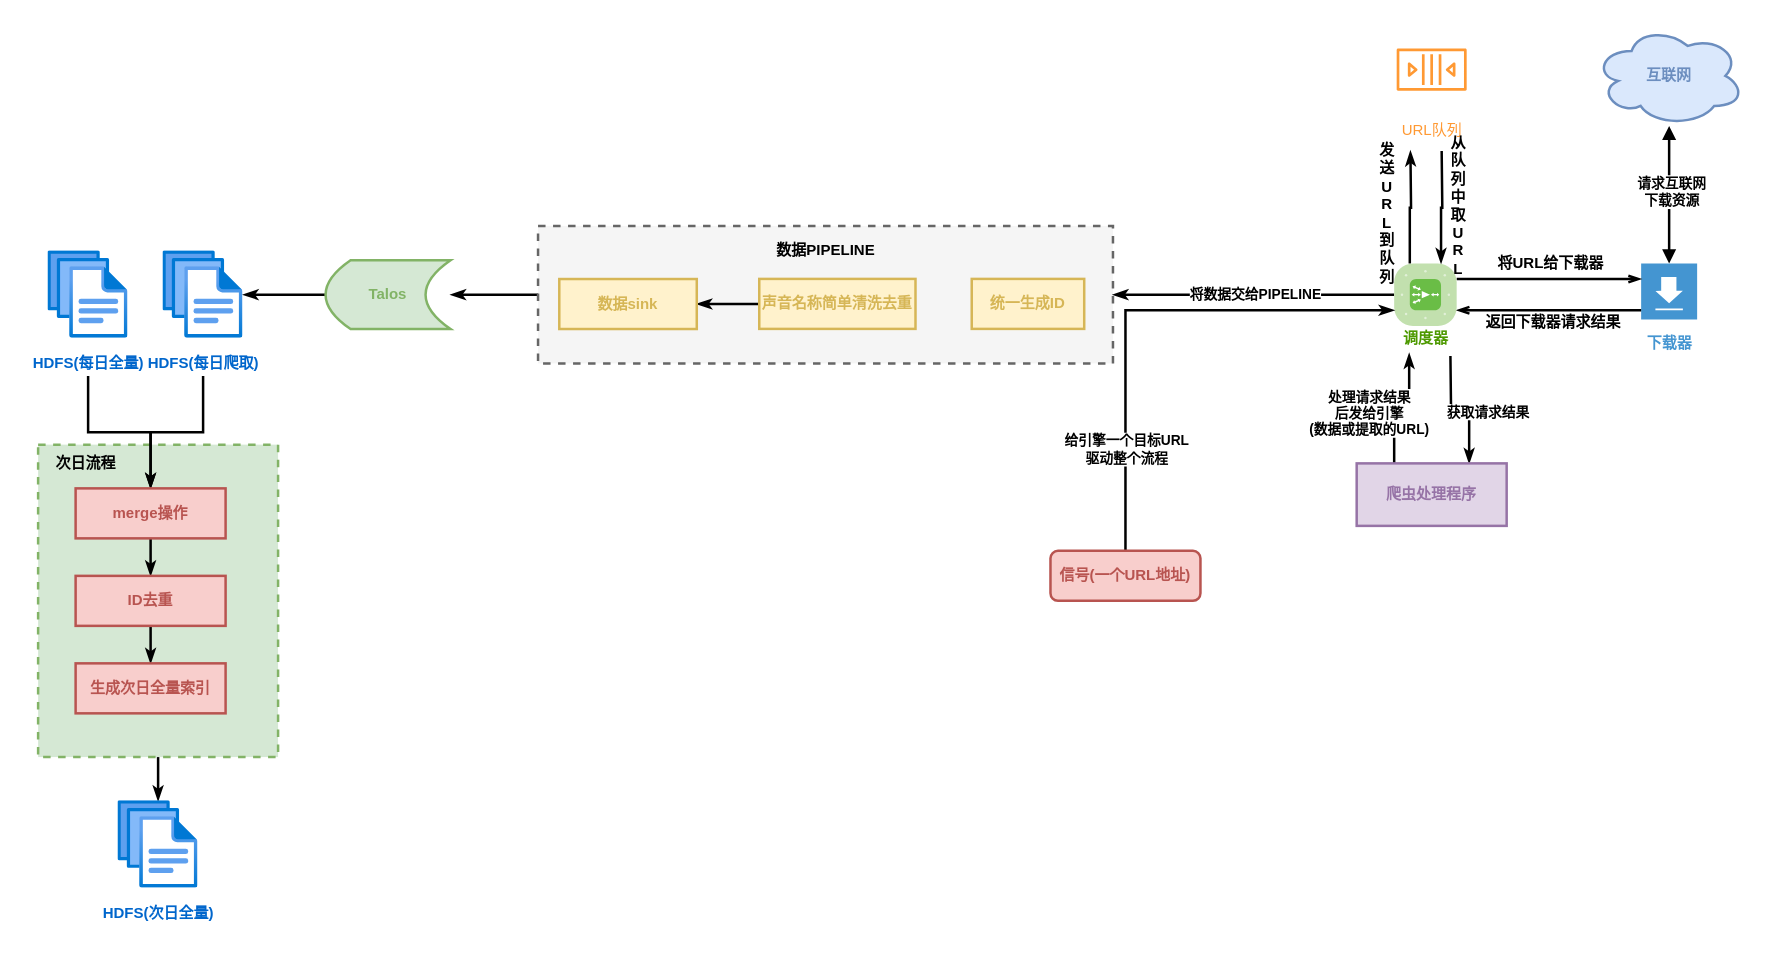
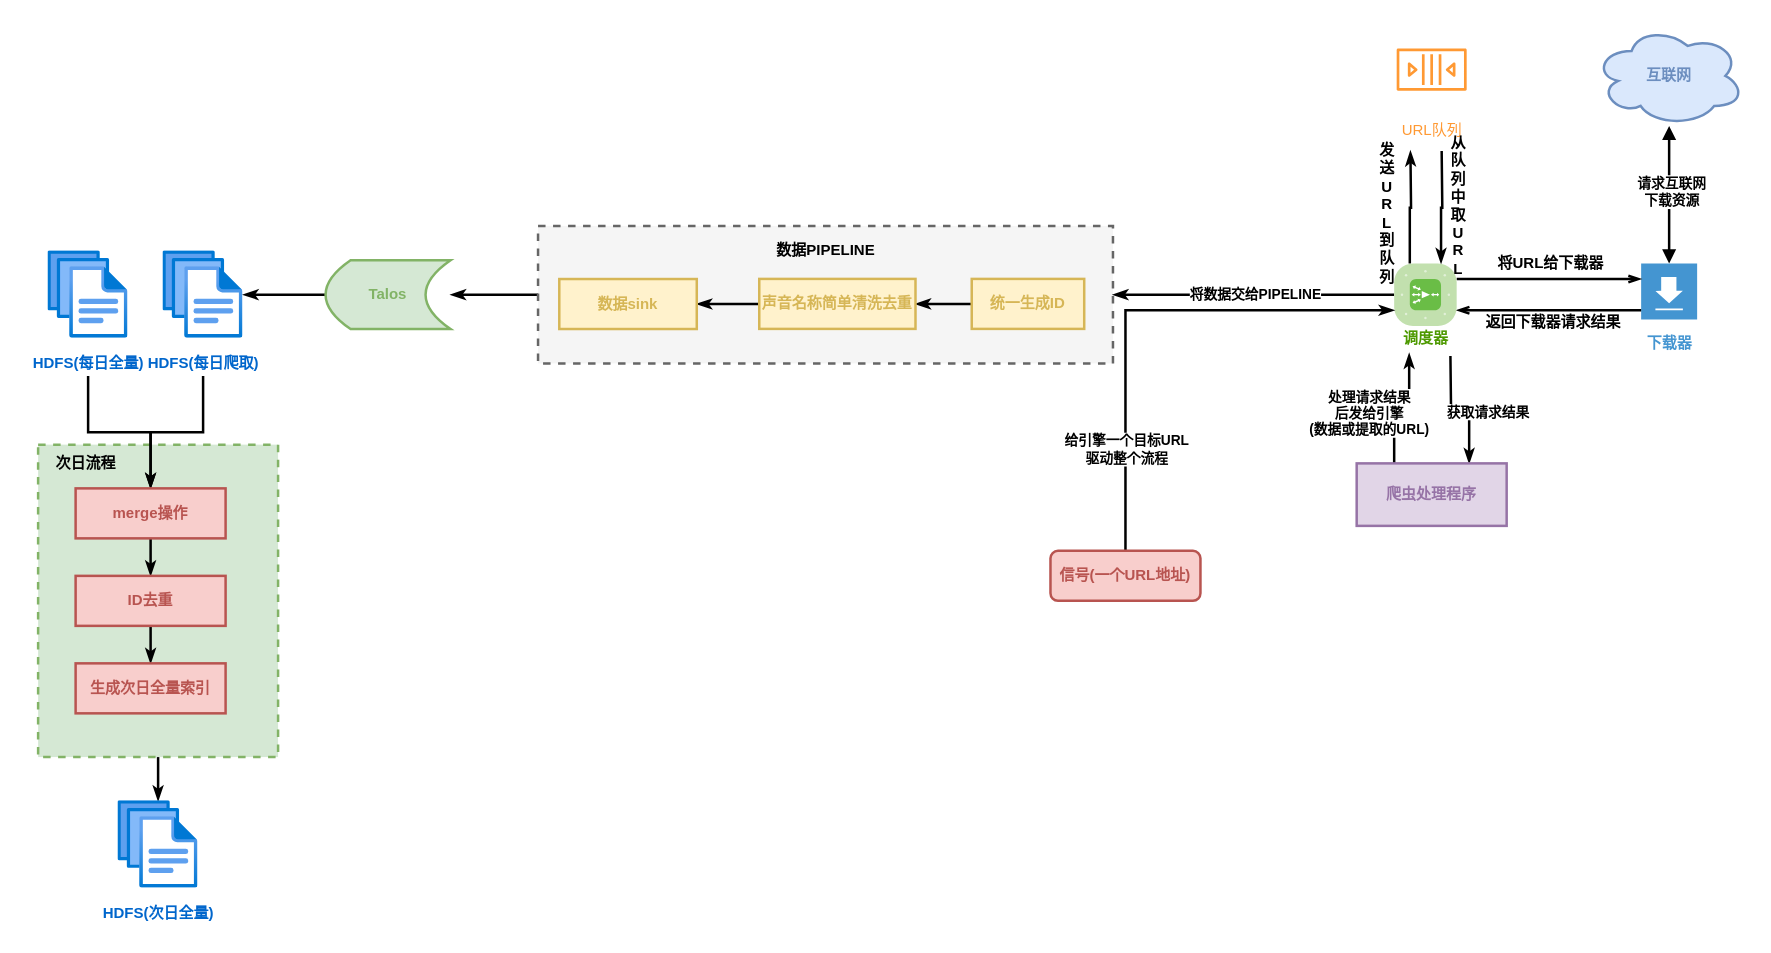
edge "统一生成ID" -> "声音名称简单清洗去重": added
